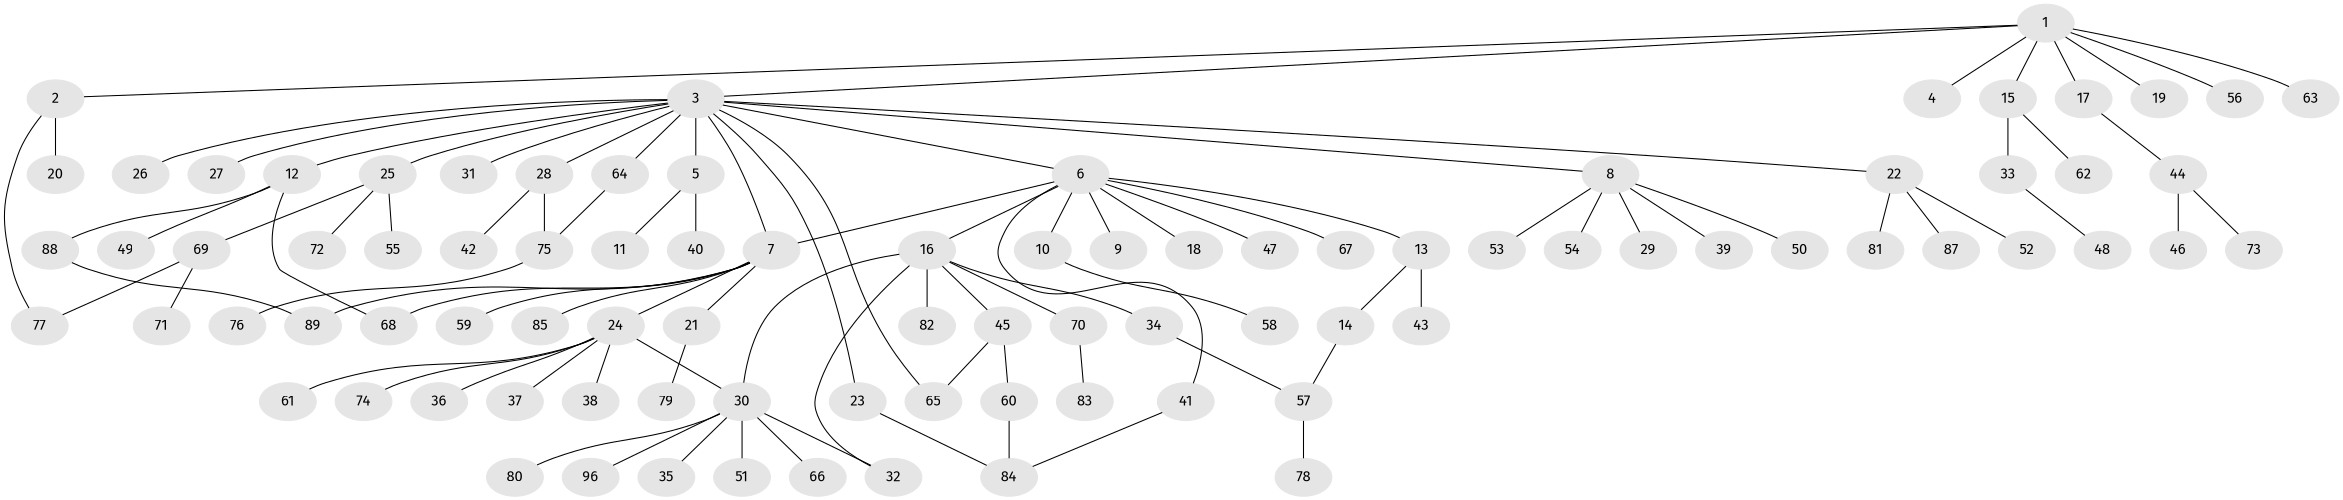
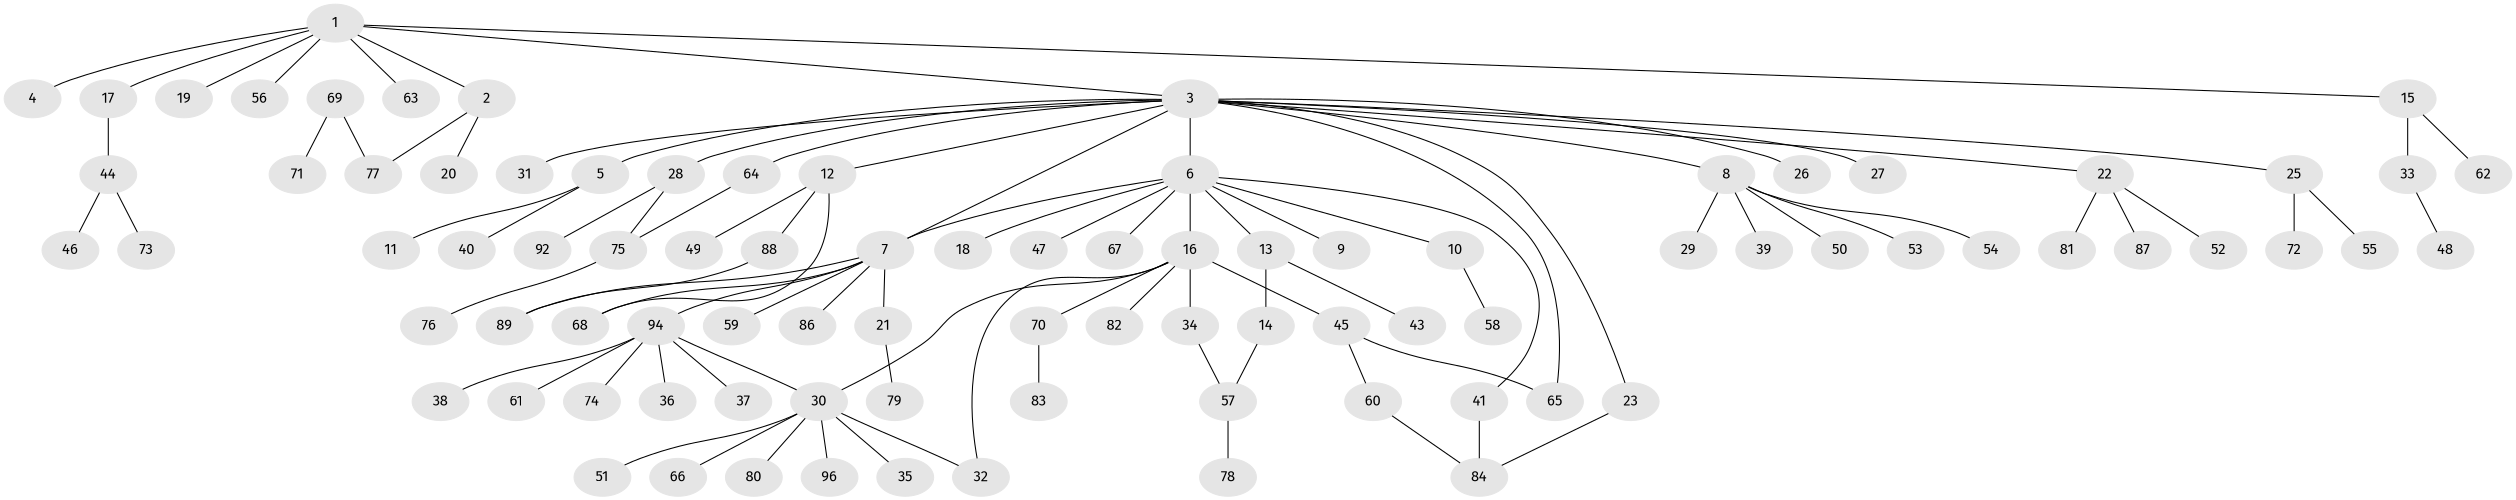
edge "25" -- "69": removed
node "42": label "42" -> "92"
node "85": label "85" -> "86"
node "24": label "24" -> "94"
